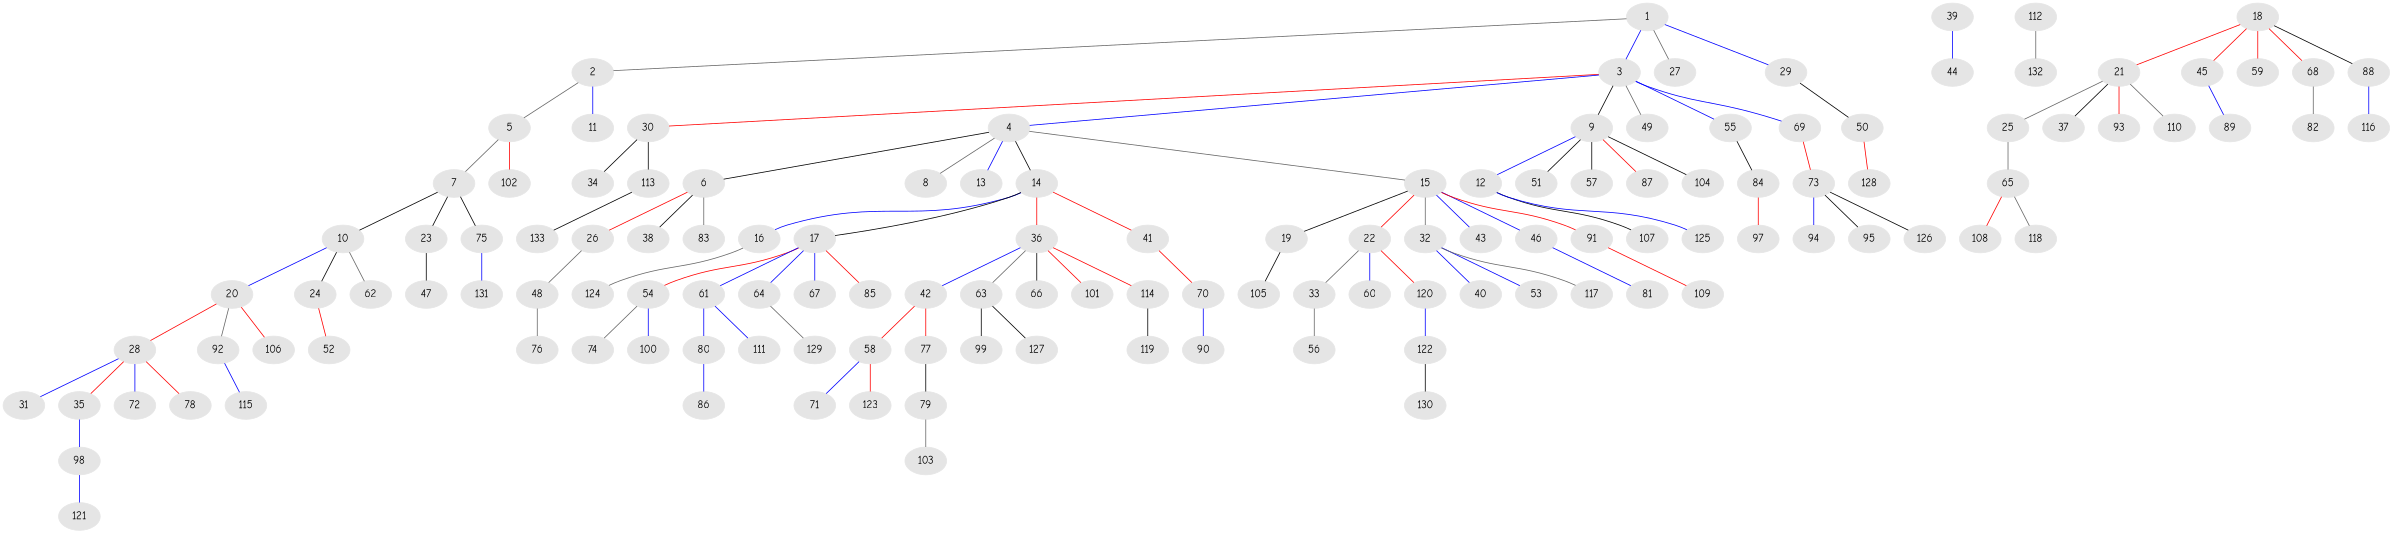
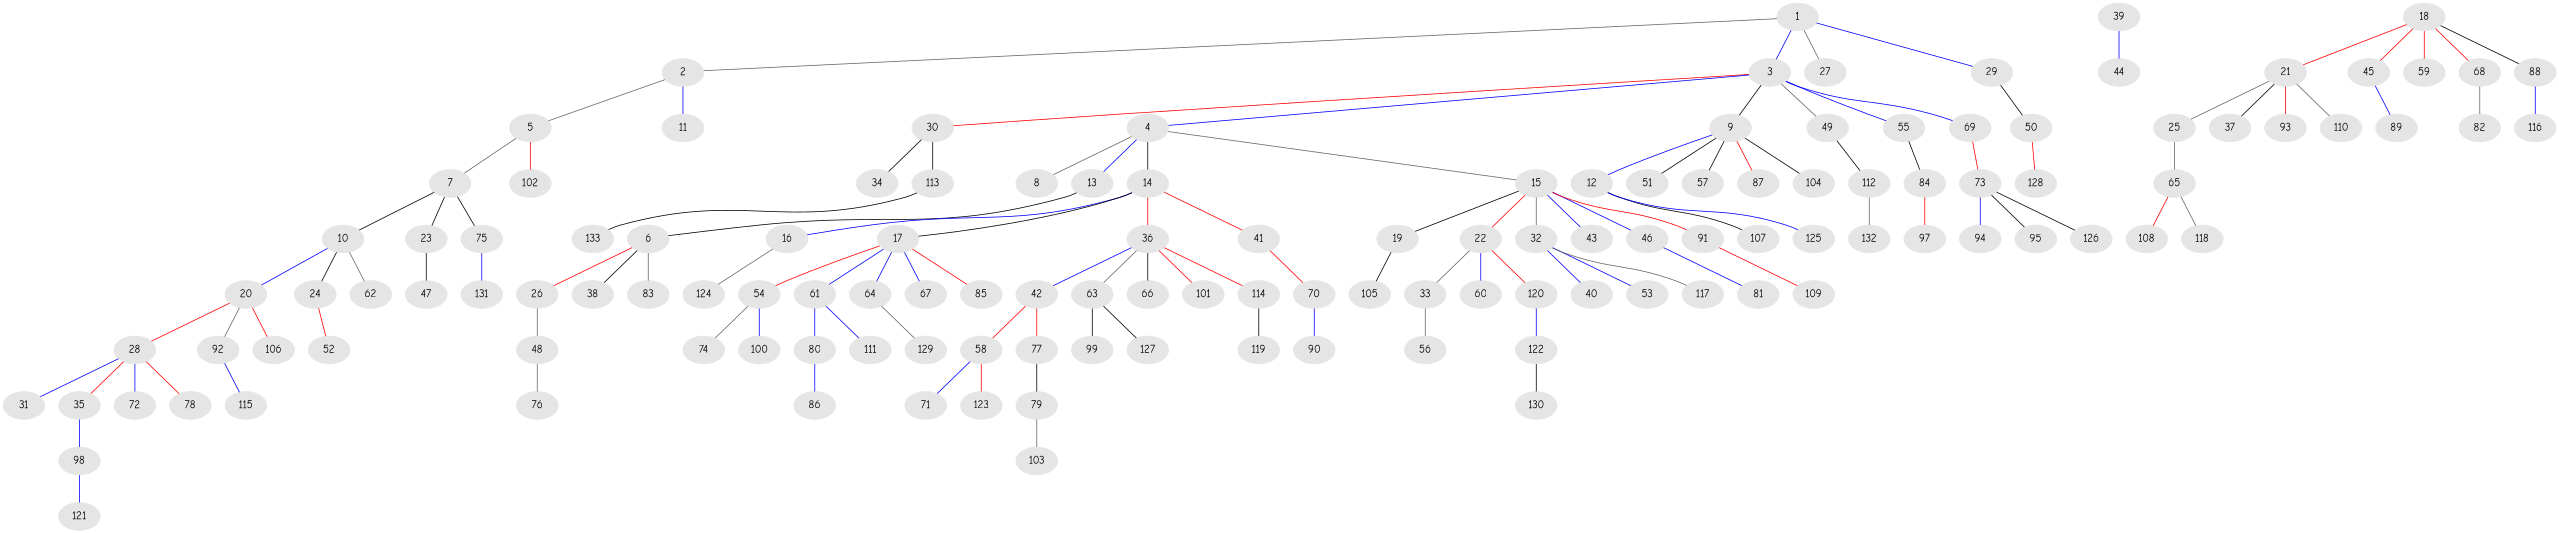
edge "4" -- "6": now "13" -- "6"
edge "49" -- "112": added
